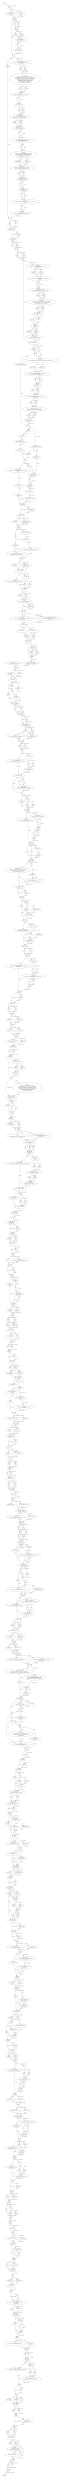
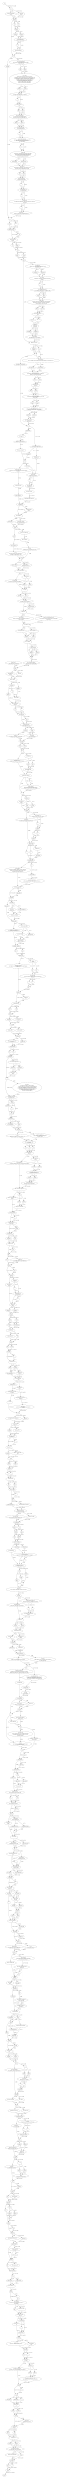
node "embellissent l'objet, et excitent plus": removed
